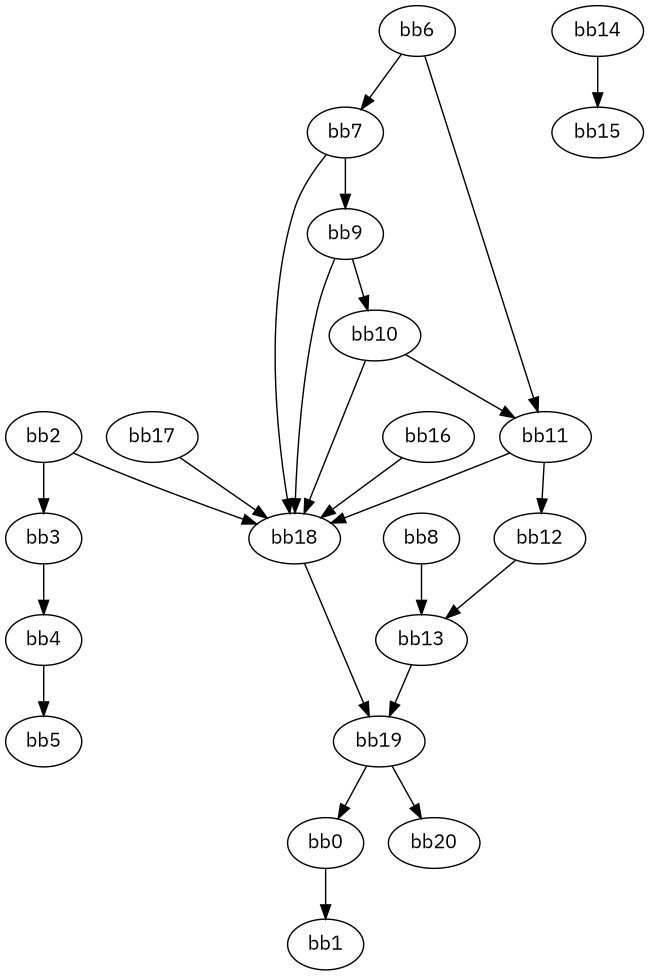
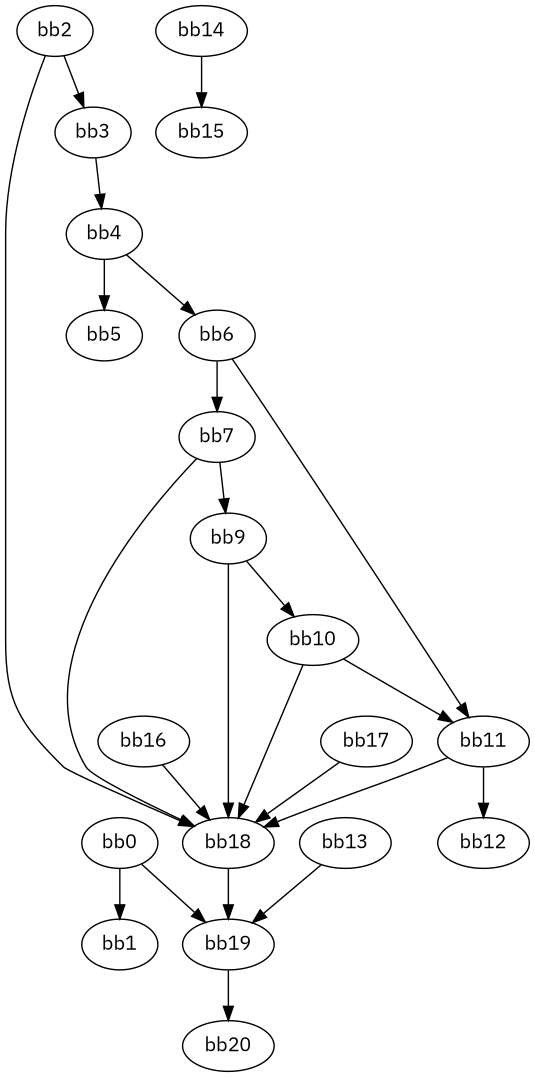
edge "bb4" -> "bb6": added
node "bb8": removed
edge "bb12" -> "bb13": removed
edge "bb19" -> "bb0": reversed
